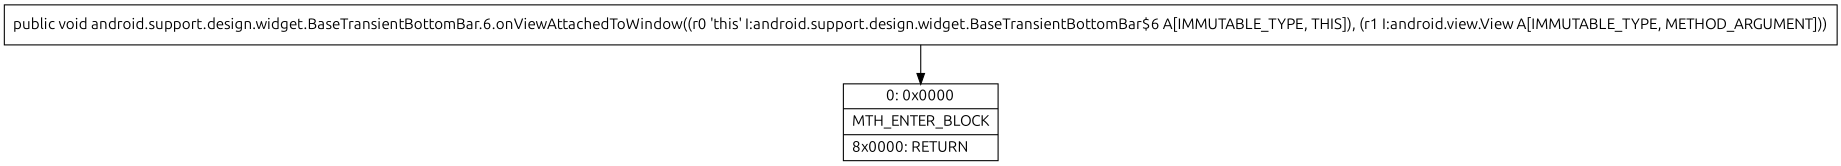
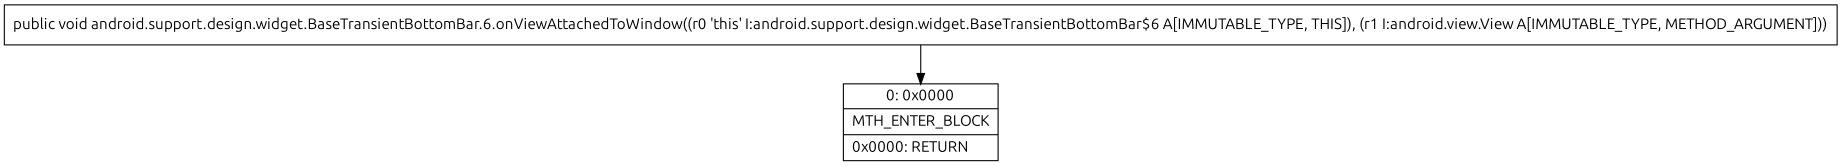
node "0: 0x0000": text "8x0000: RETURN" -> "0x0000: RETURN"
